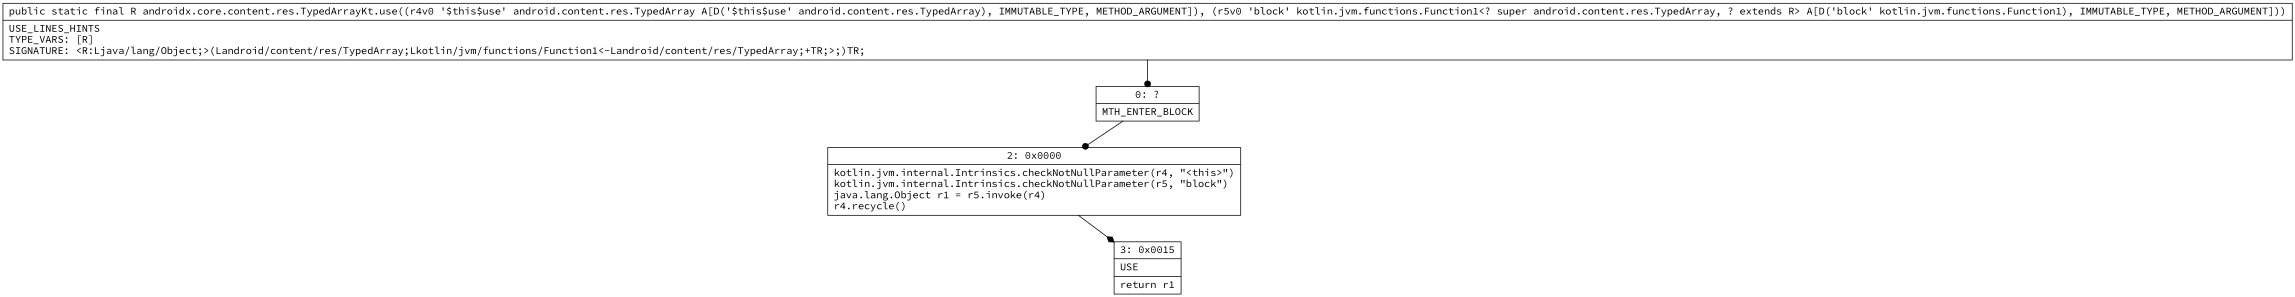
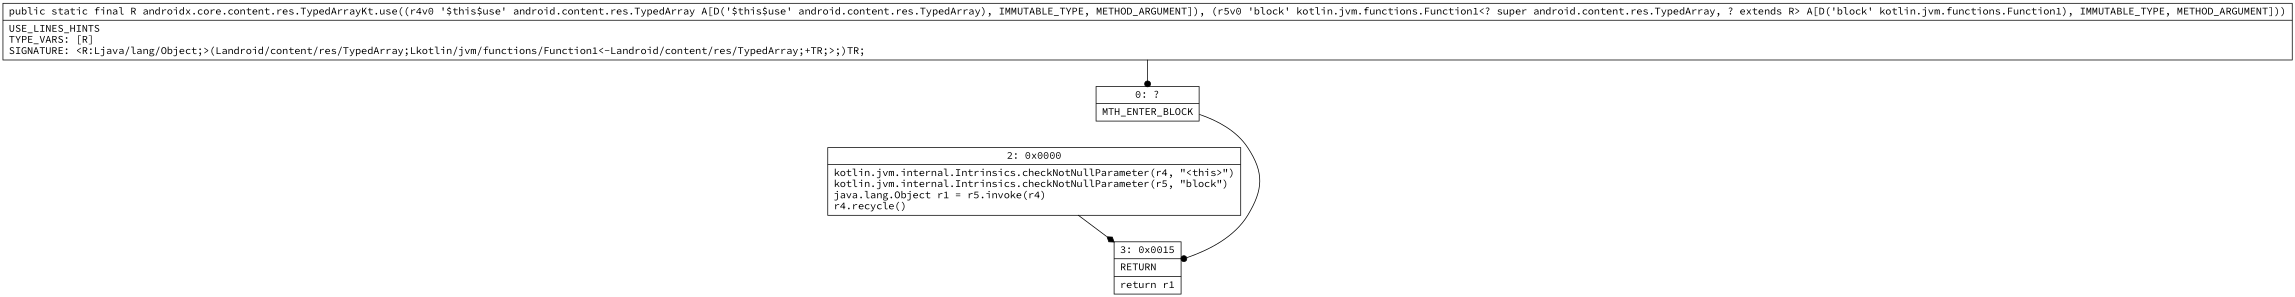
edge "0: ?" -> "2: 0x0000": now "0: ?" -> "3: 0x0015"
node "3: 0x0015": text "USE" -> "RETURN"
